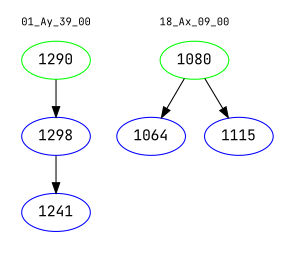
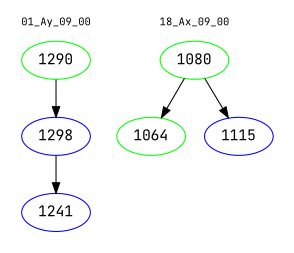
cluster "01_Ay_39_00": label "01_Ay_39_00" -> "01_Ay_09_00"
node "1064": color blue -> green
